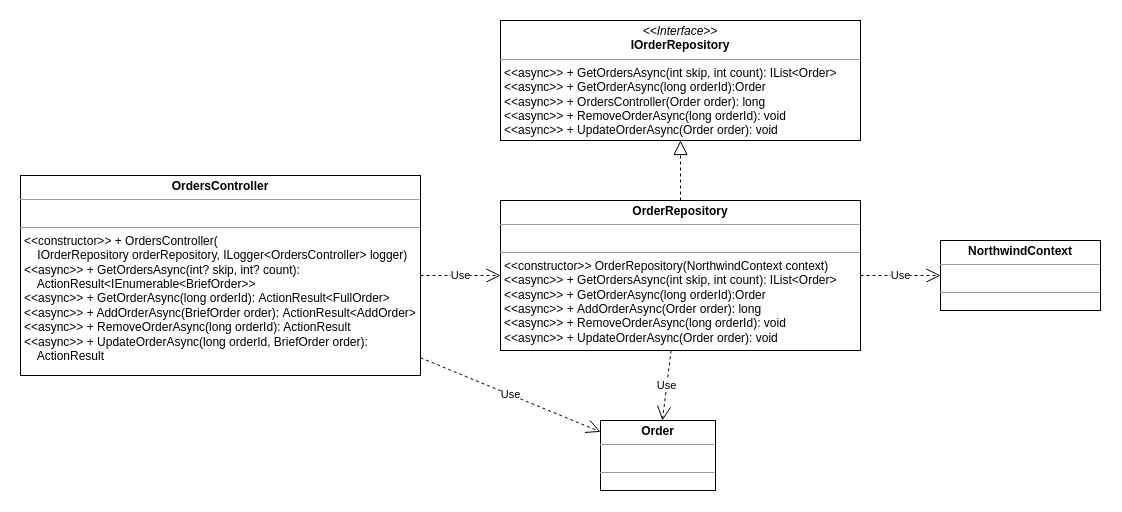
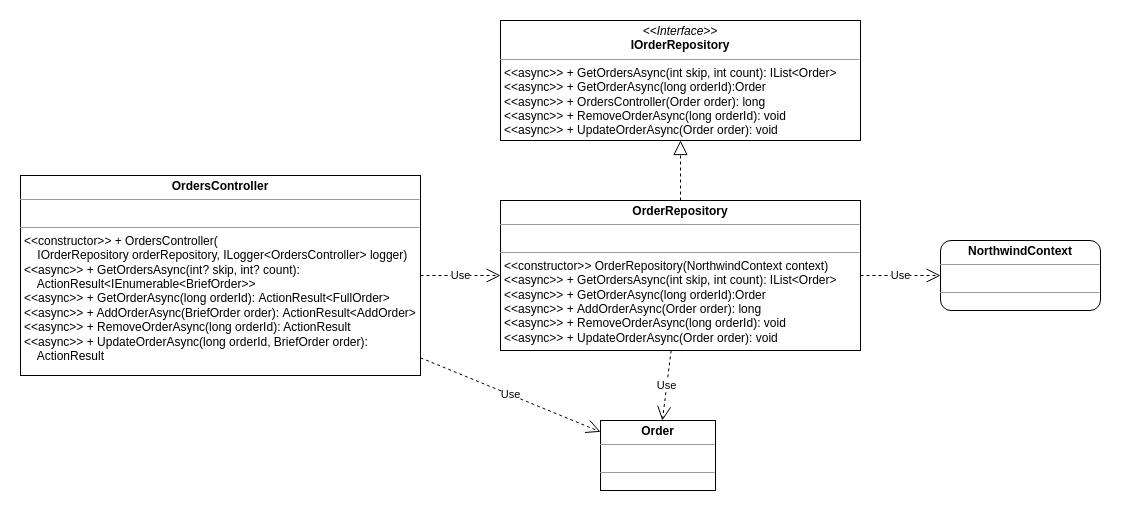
node "NorthwindContext": shape rectangle -> rounded rectangle
